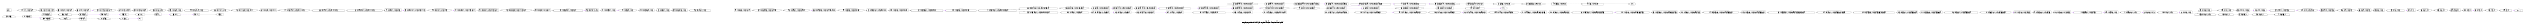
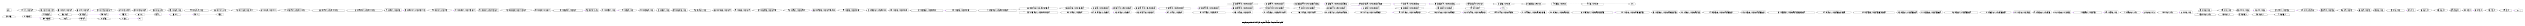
node "38 | 12 27 28 61 : 1 2 3 18 19": added
node "106 | 12 46 61 : 1 2 3 27 28 29": added
